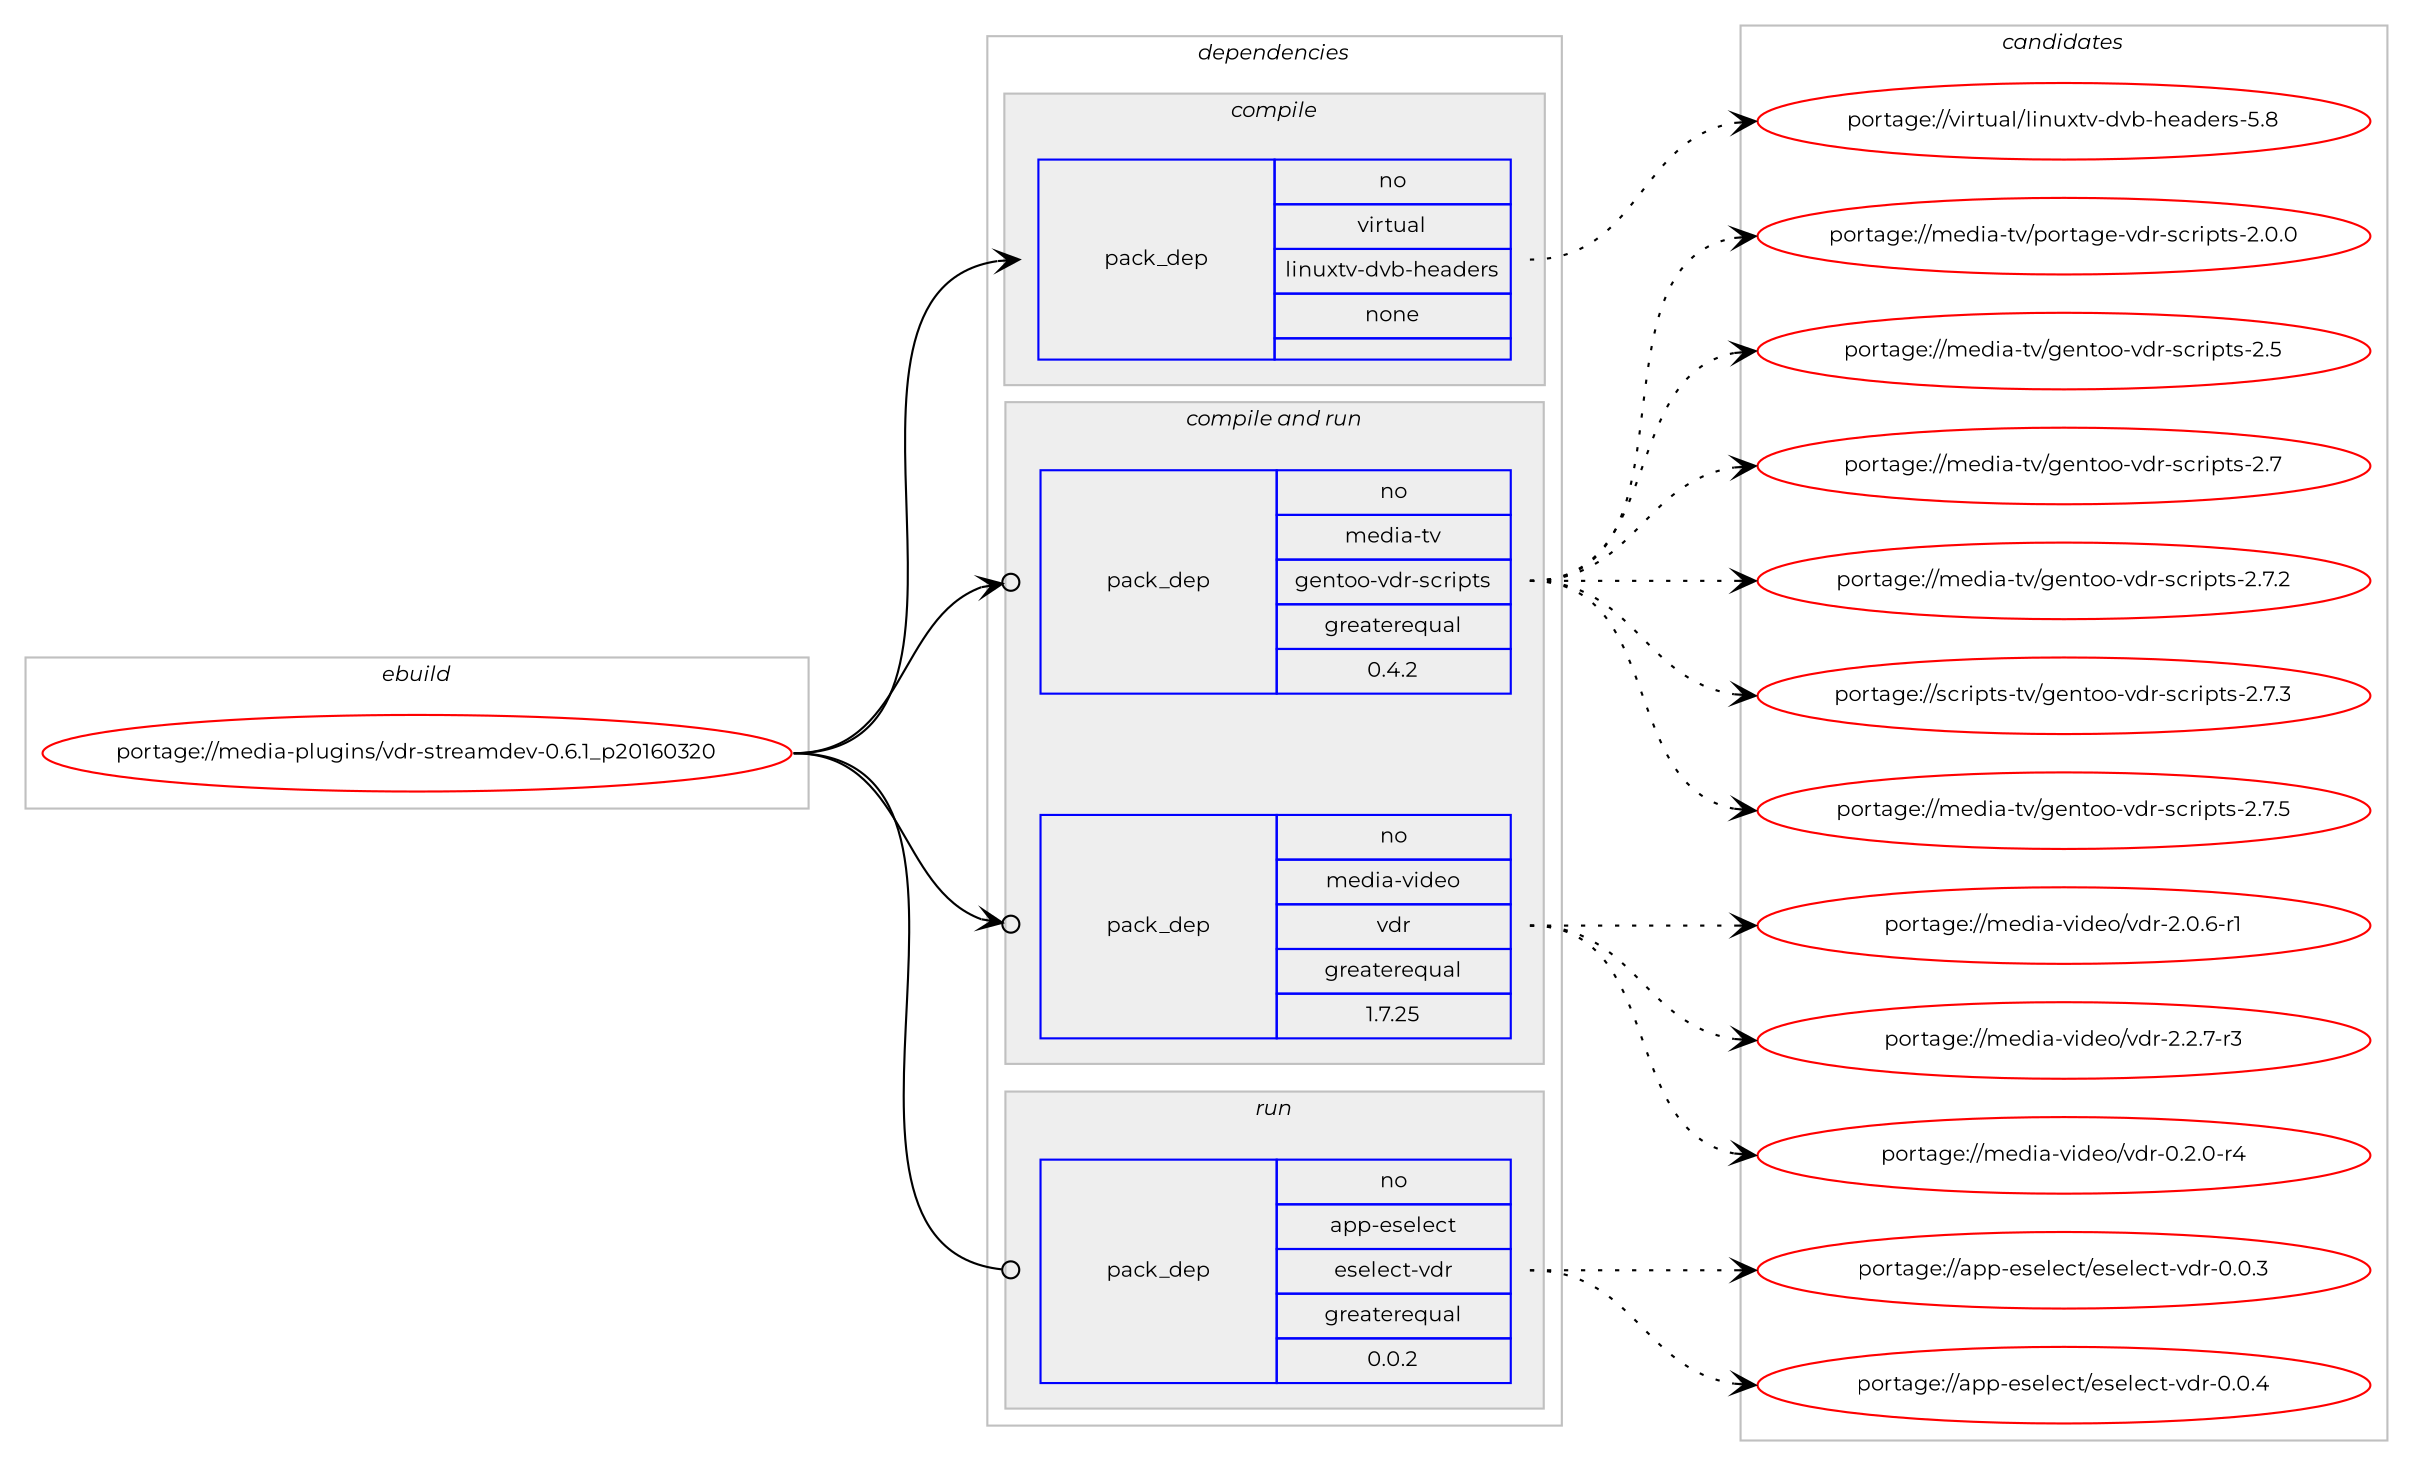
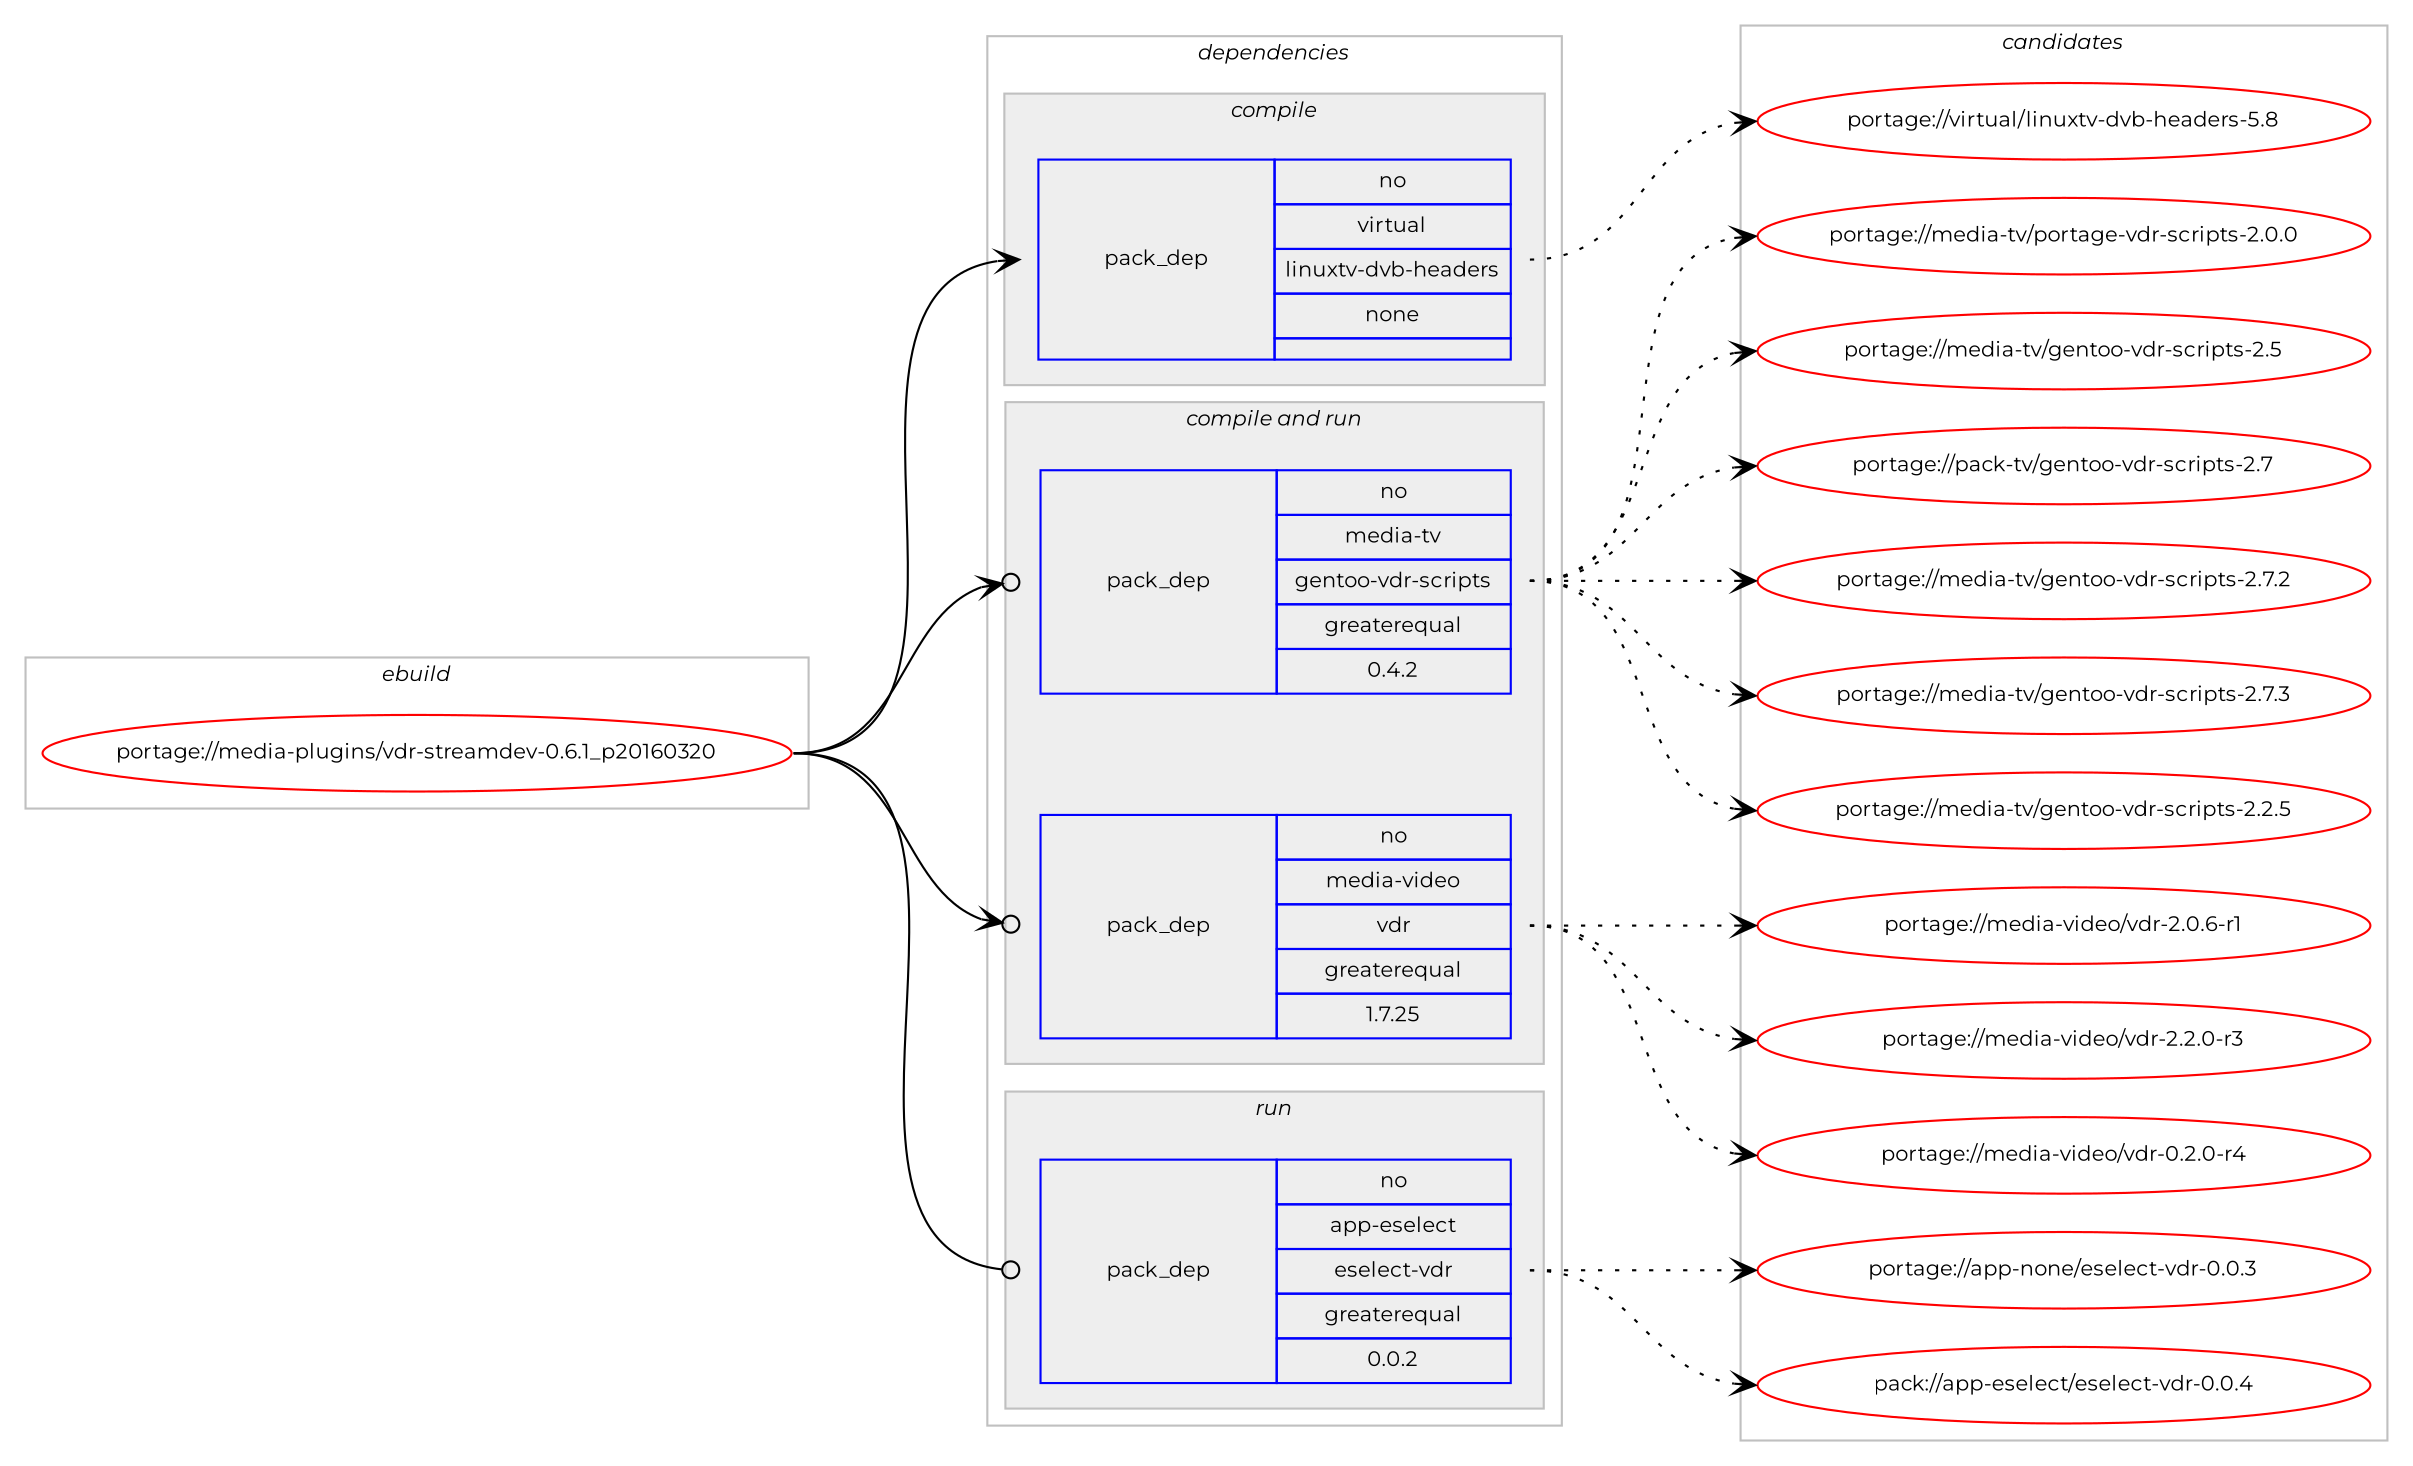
node "portage://media-tv/gentoo-vdr-scripts-2.7": label "portage://media-tv/gentoo-vdr-scripts-2.7" -> "portage://pack-tv/gentoo-vdr-scripts-2.7"
node "portage://scripts-tv/gentoo-vdr-scripts-2.7.3": label "portage://scripts-tv/gentoo-vdr-scripts-2.7.3" -> "portage://media-tv/gentoo-vdr-scripts-2.7.3"
node "portage://media-tv/gentoo-vdr-scripts-2.7.5": label "portage://media-tv/gentoo-vdr-scripts-2.7.5" -> "portage://media-tv/gentoo-vdr-scripts-2.2.5"
node "portage://media-video/vdr-2.2.7-r3": label "portage://media-video/vdr-2.2.7-r3" -> "portage://media-video/vdr-2.2.0-r3"
node "portage://app-eselect/eselect-vdr-0.0.3": label "portage://app-eselect/eselect-vdr-0.0.3" -> "portage://app-none/eselect-vdr-0.0.3"
node "portage://app-eselect/eselect-vdr-0.0.4": label "portage://app-eselect/eselect-vdr-0.0.4" -> "pack://app-eselect/eselect-vdr-0.0.4"
